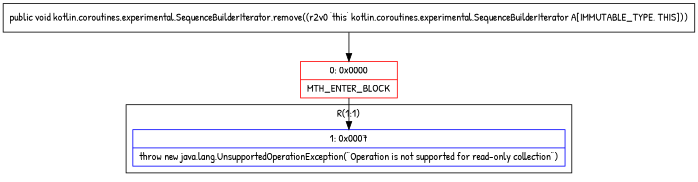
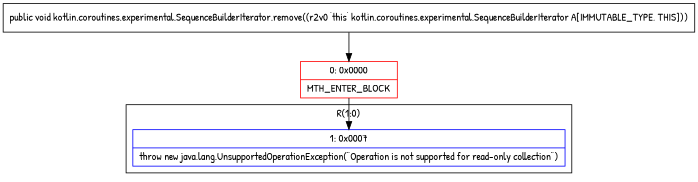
cluster "R(1:1)": label "R(1:1)" -> "R(1:0)"
